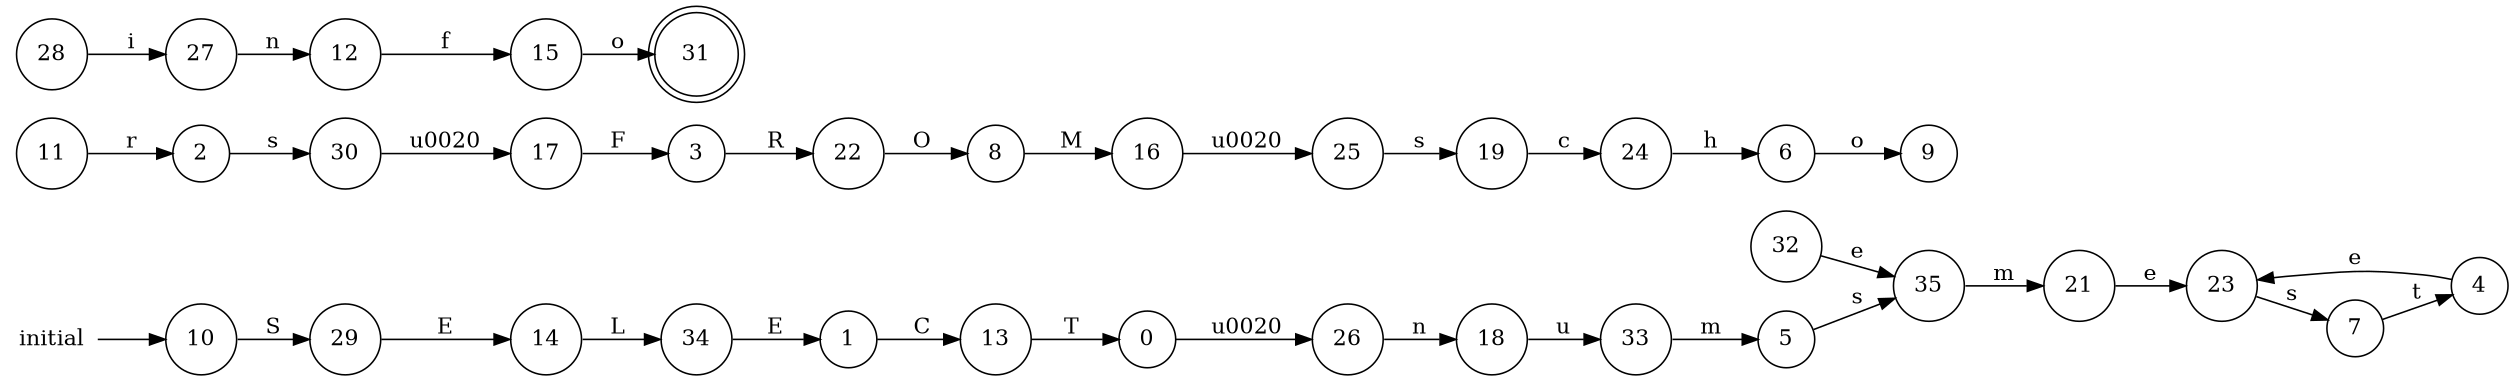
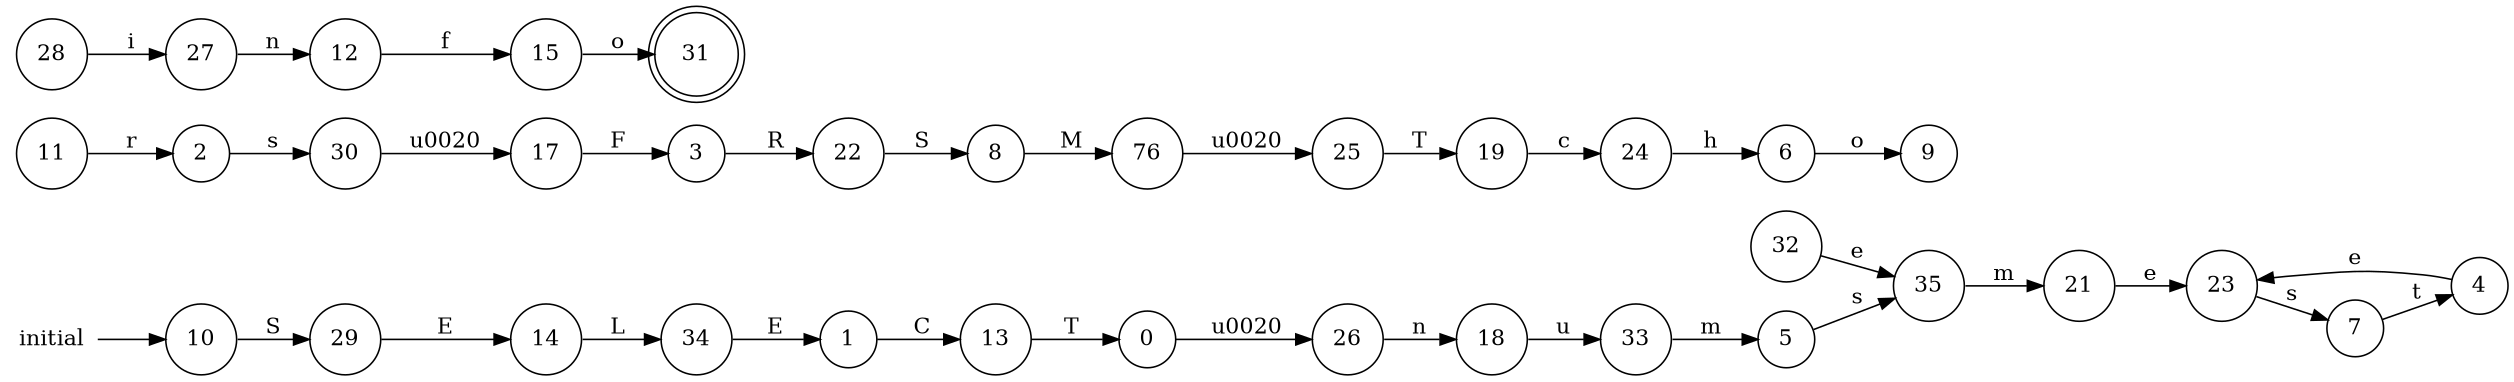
edge "22" -> "8": label "O" -> "S"
edge "25" -> "19": label "s" -> "T"
node "16": label "16" -> "76"
